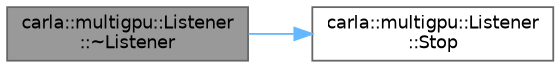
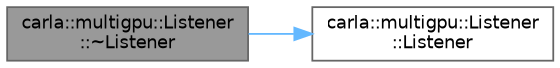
node "carla::multigpu::Listener ::Stop": label "carla::multigpu::Listener ::Stop" -> "carla::multigpu::Listener ::Listener"
